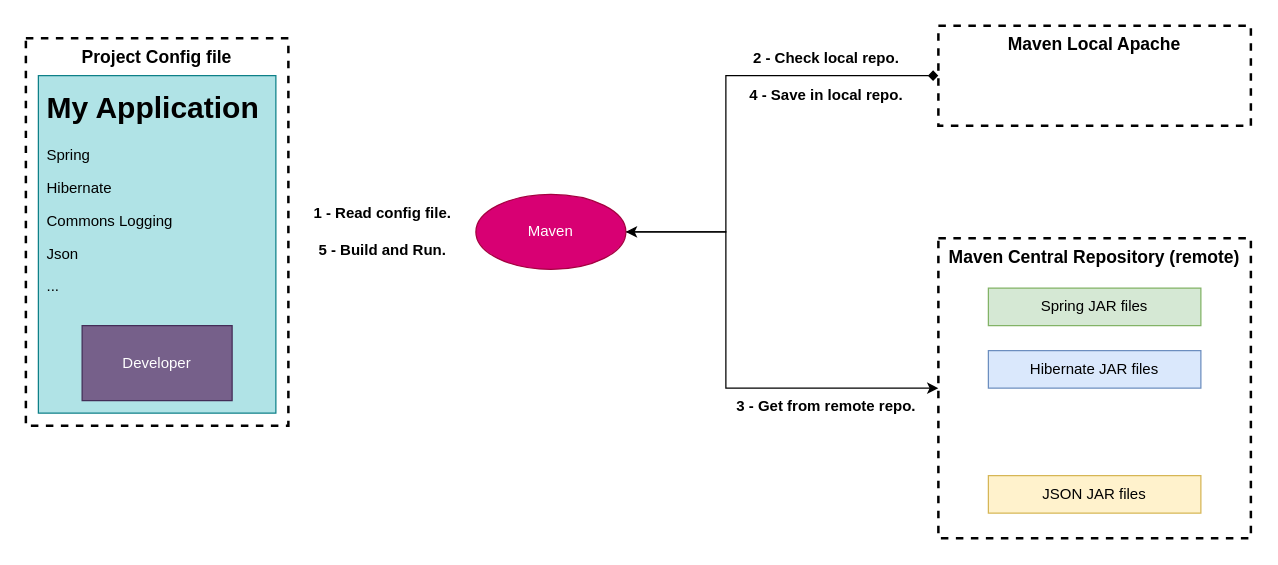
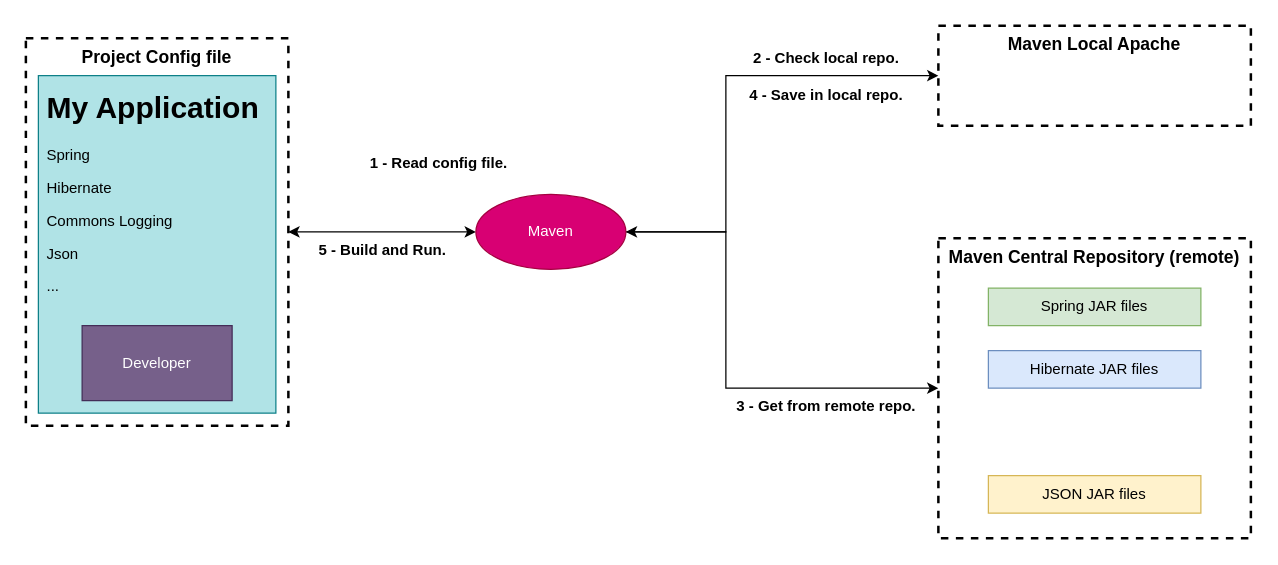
edge "Maven" -> "Maven Local Apache": arrowhead diamond -> classic
node "1 - Read config file.": moved (382, 213) -> (438, 163)
edge "Project Config file" -- "Maven": added
